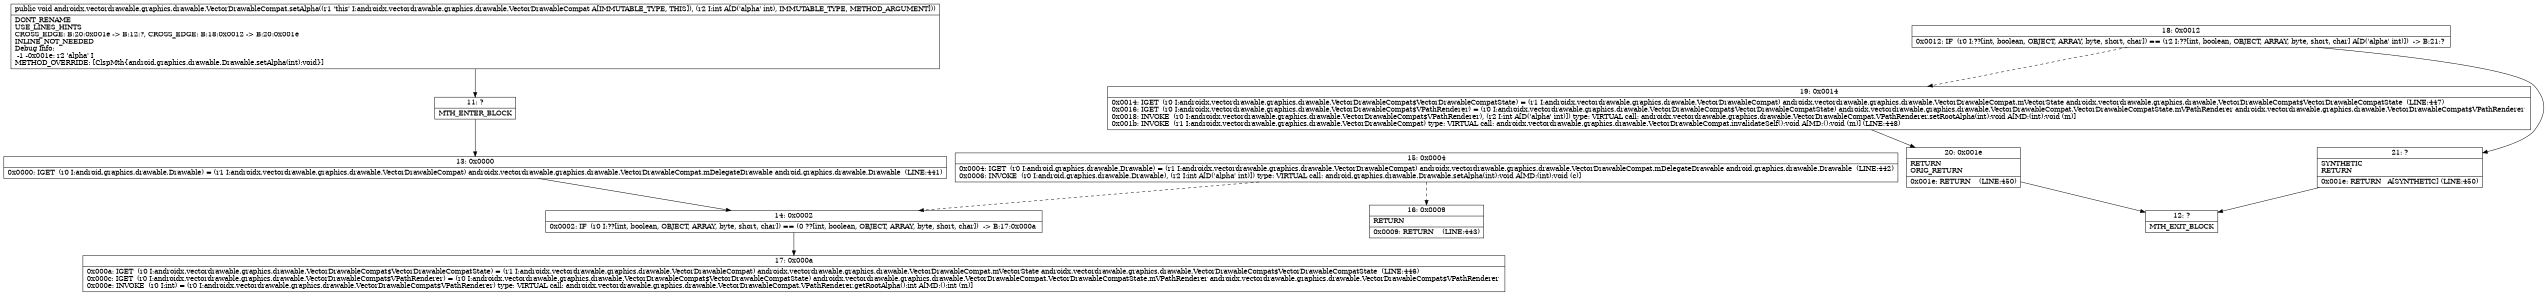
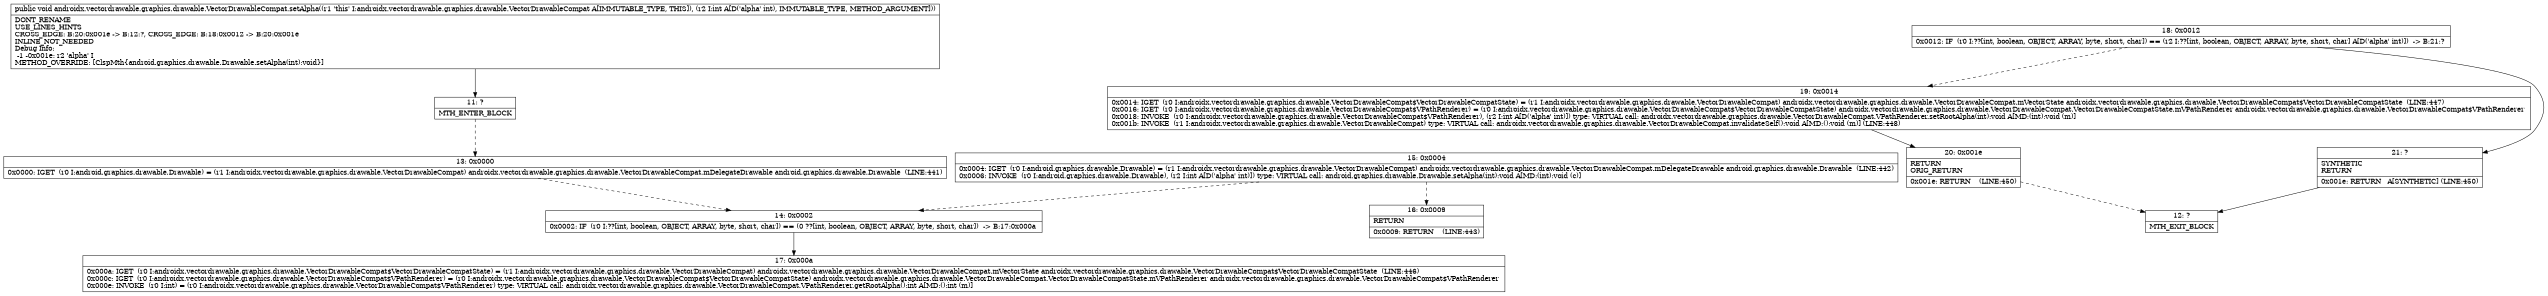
edge "11: ?" -> "13: 0x0000": style solid -> dashed
edge "13: 0x0000" -> "14: 0x0002": style solid -> dashed
edge "20: 0x001e" -> "12: ?": style solid -> dashed
